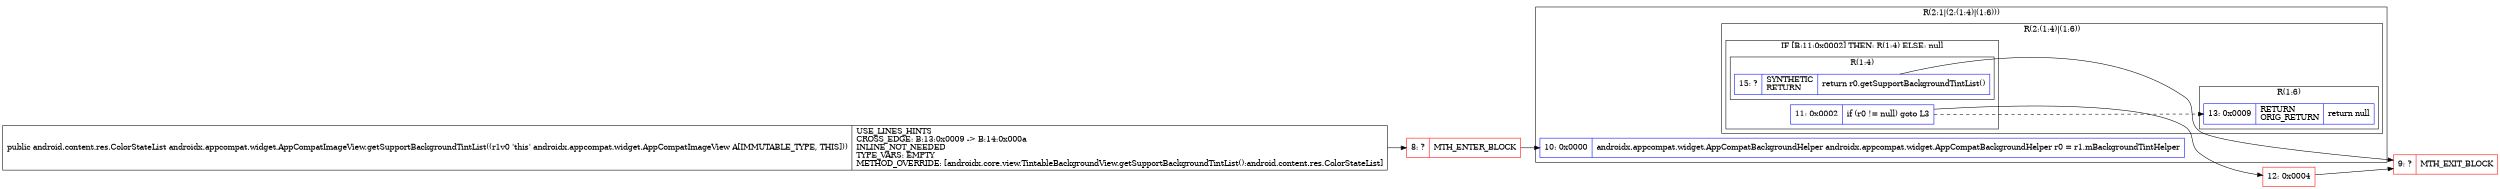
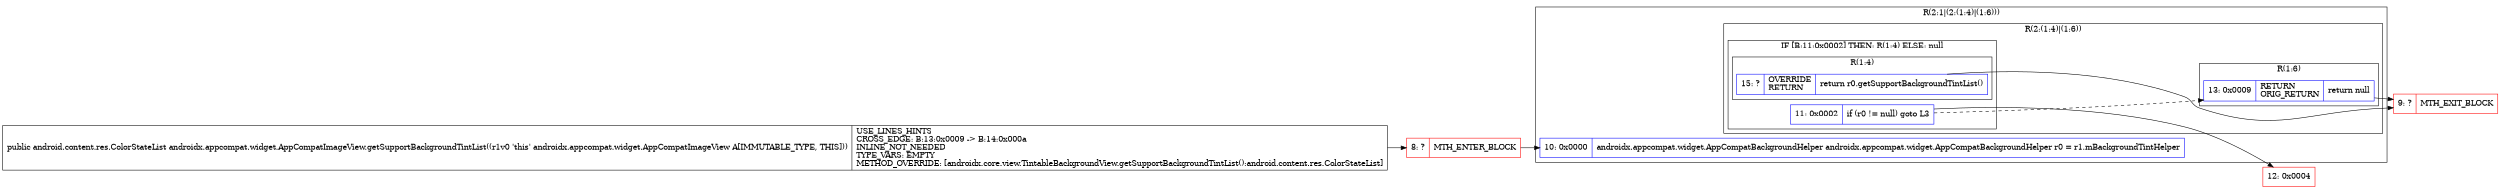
node "15: ?": text "SYNTHETIC" -> "OVERRIDE"
edge "12: 0x0004" -> "9: ?": now "13: 0x0009" -> "9: ?"
